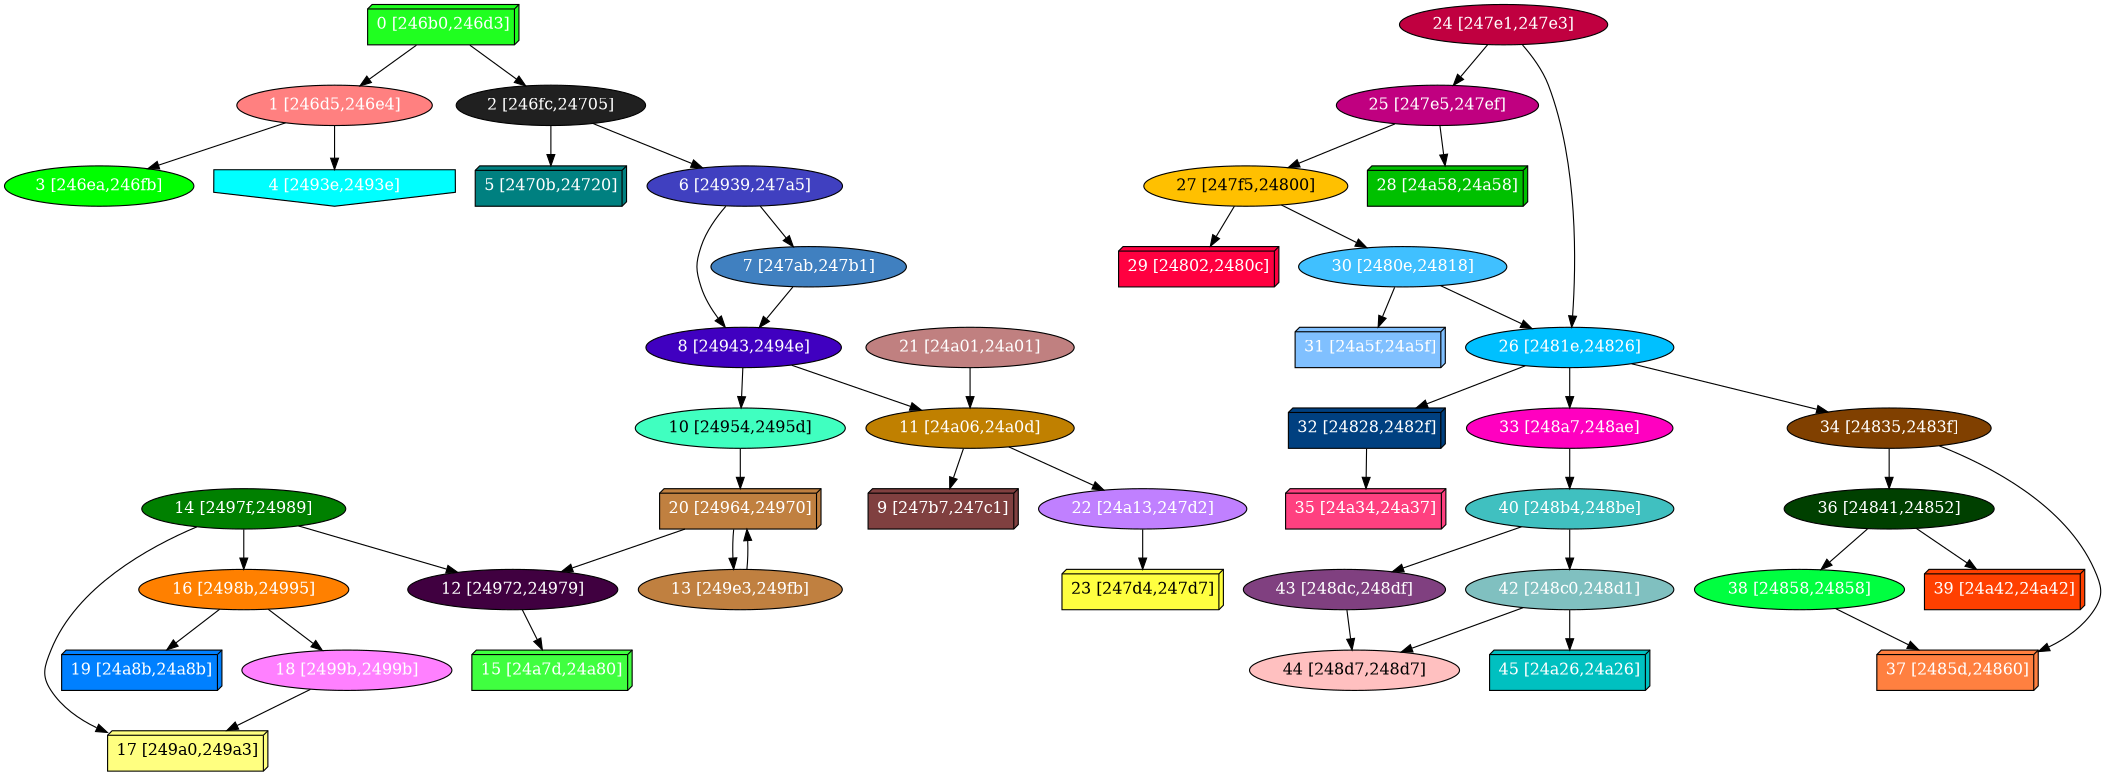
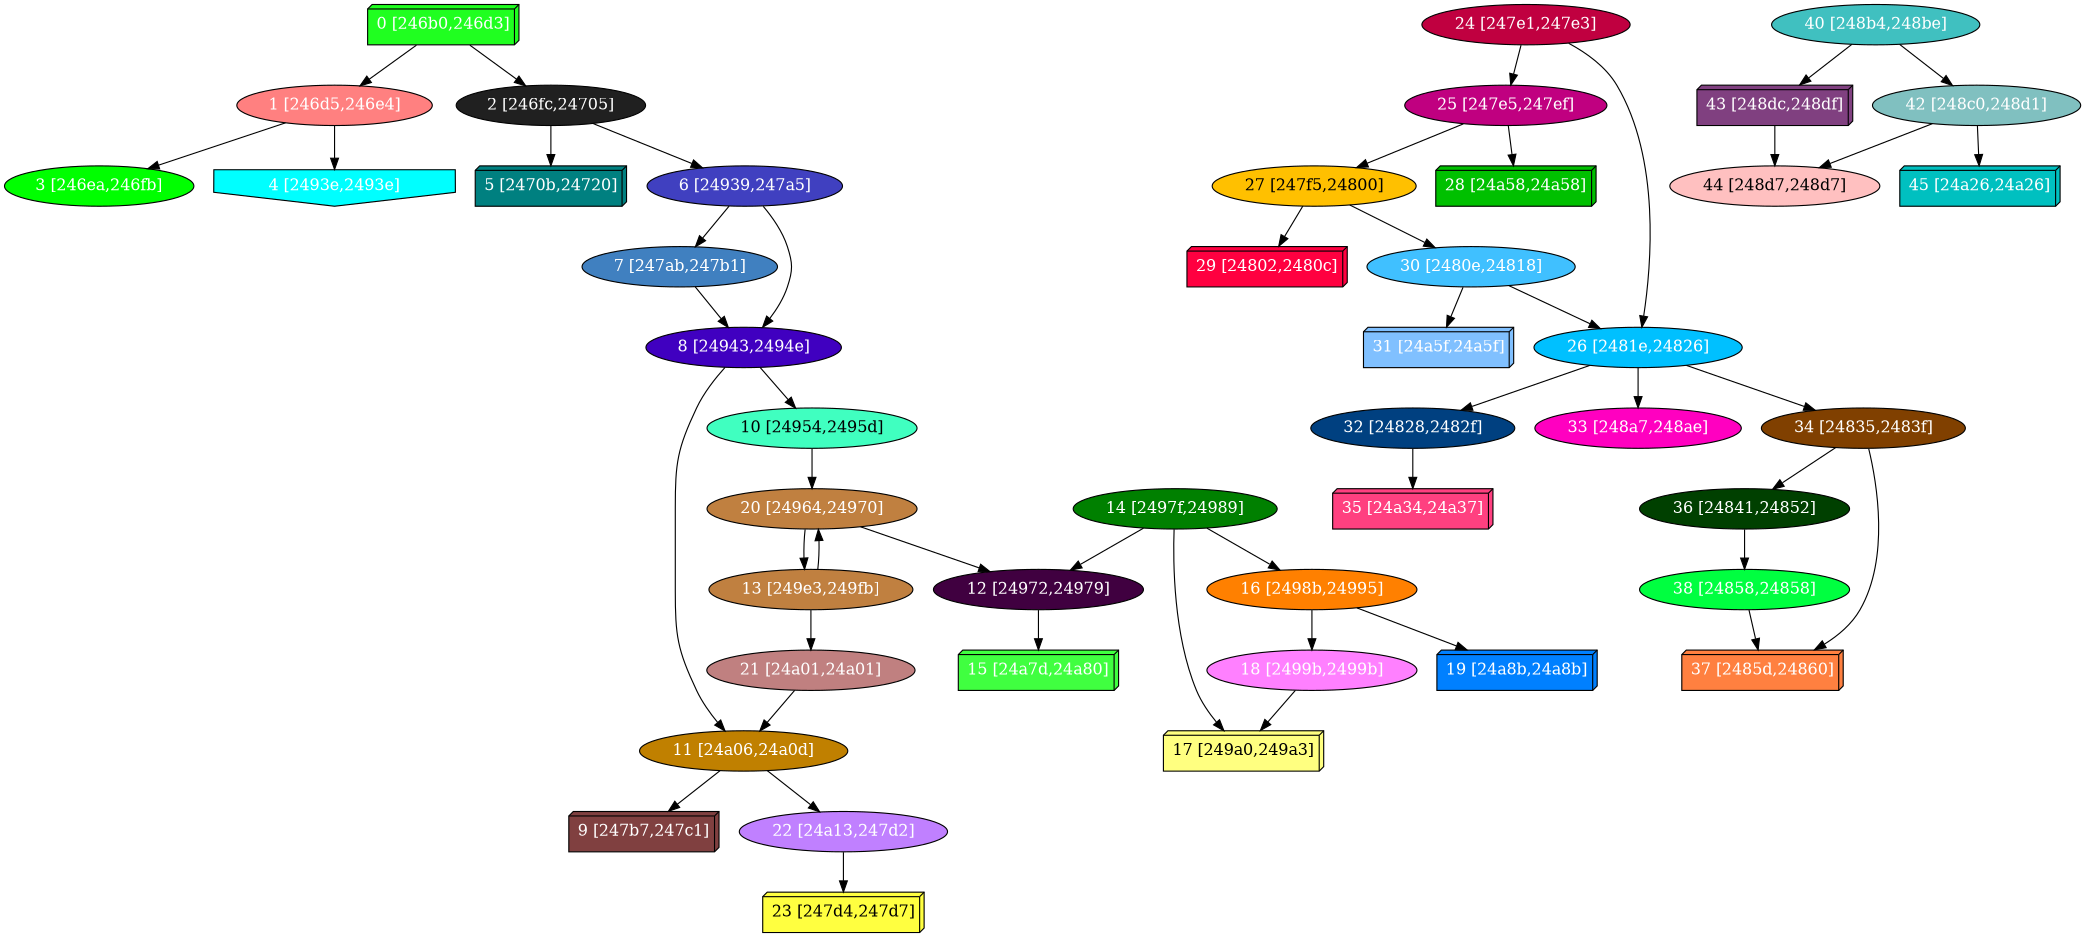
node "32 [24828,2482f]": shape box3d -> ellipse
edge "33 [248a7,248ae]" -> "40 [248b4,248be]": removed
node "20 [24964,24970]": shape box3d -> ellipse
node "43 [248dc,248df]": shape ellipse -> box3d
node "39 [24a42,24a42]": removed
edge "13 [249e3,249fb]" -> "21 [24a01,24a01]": added
